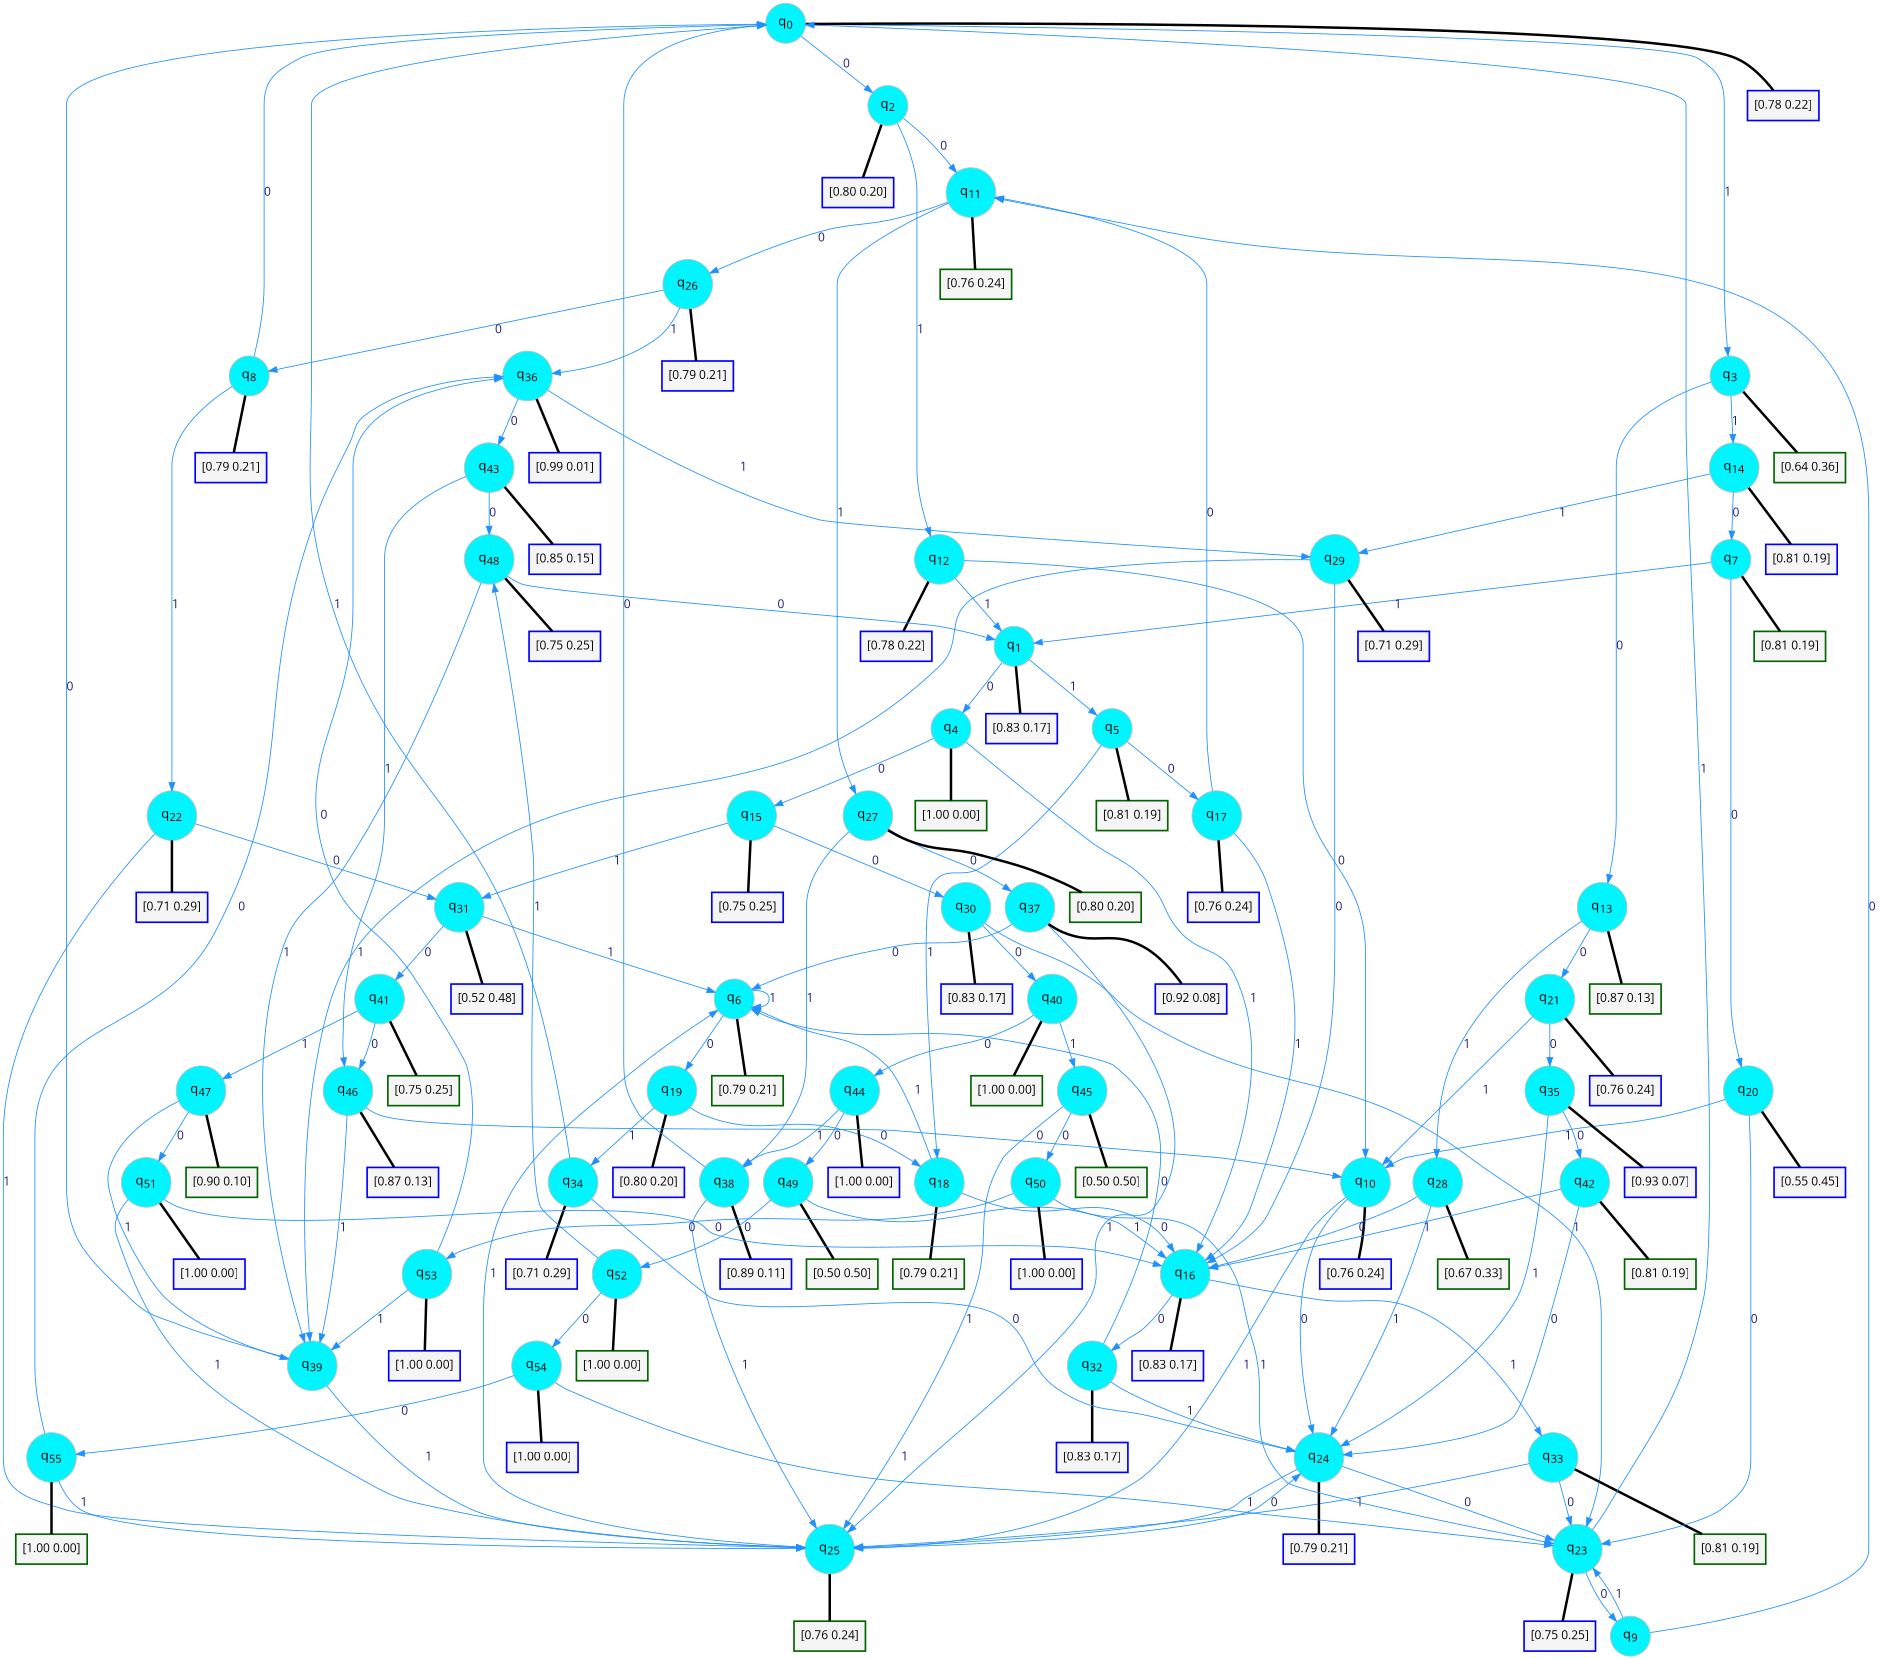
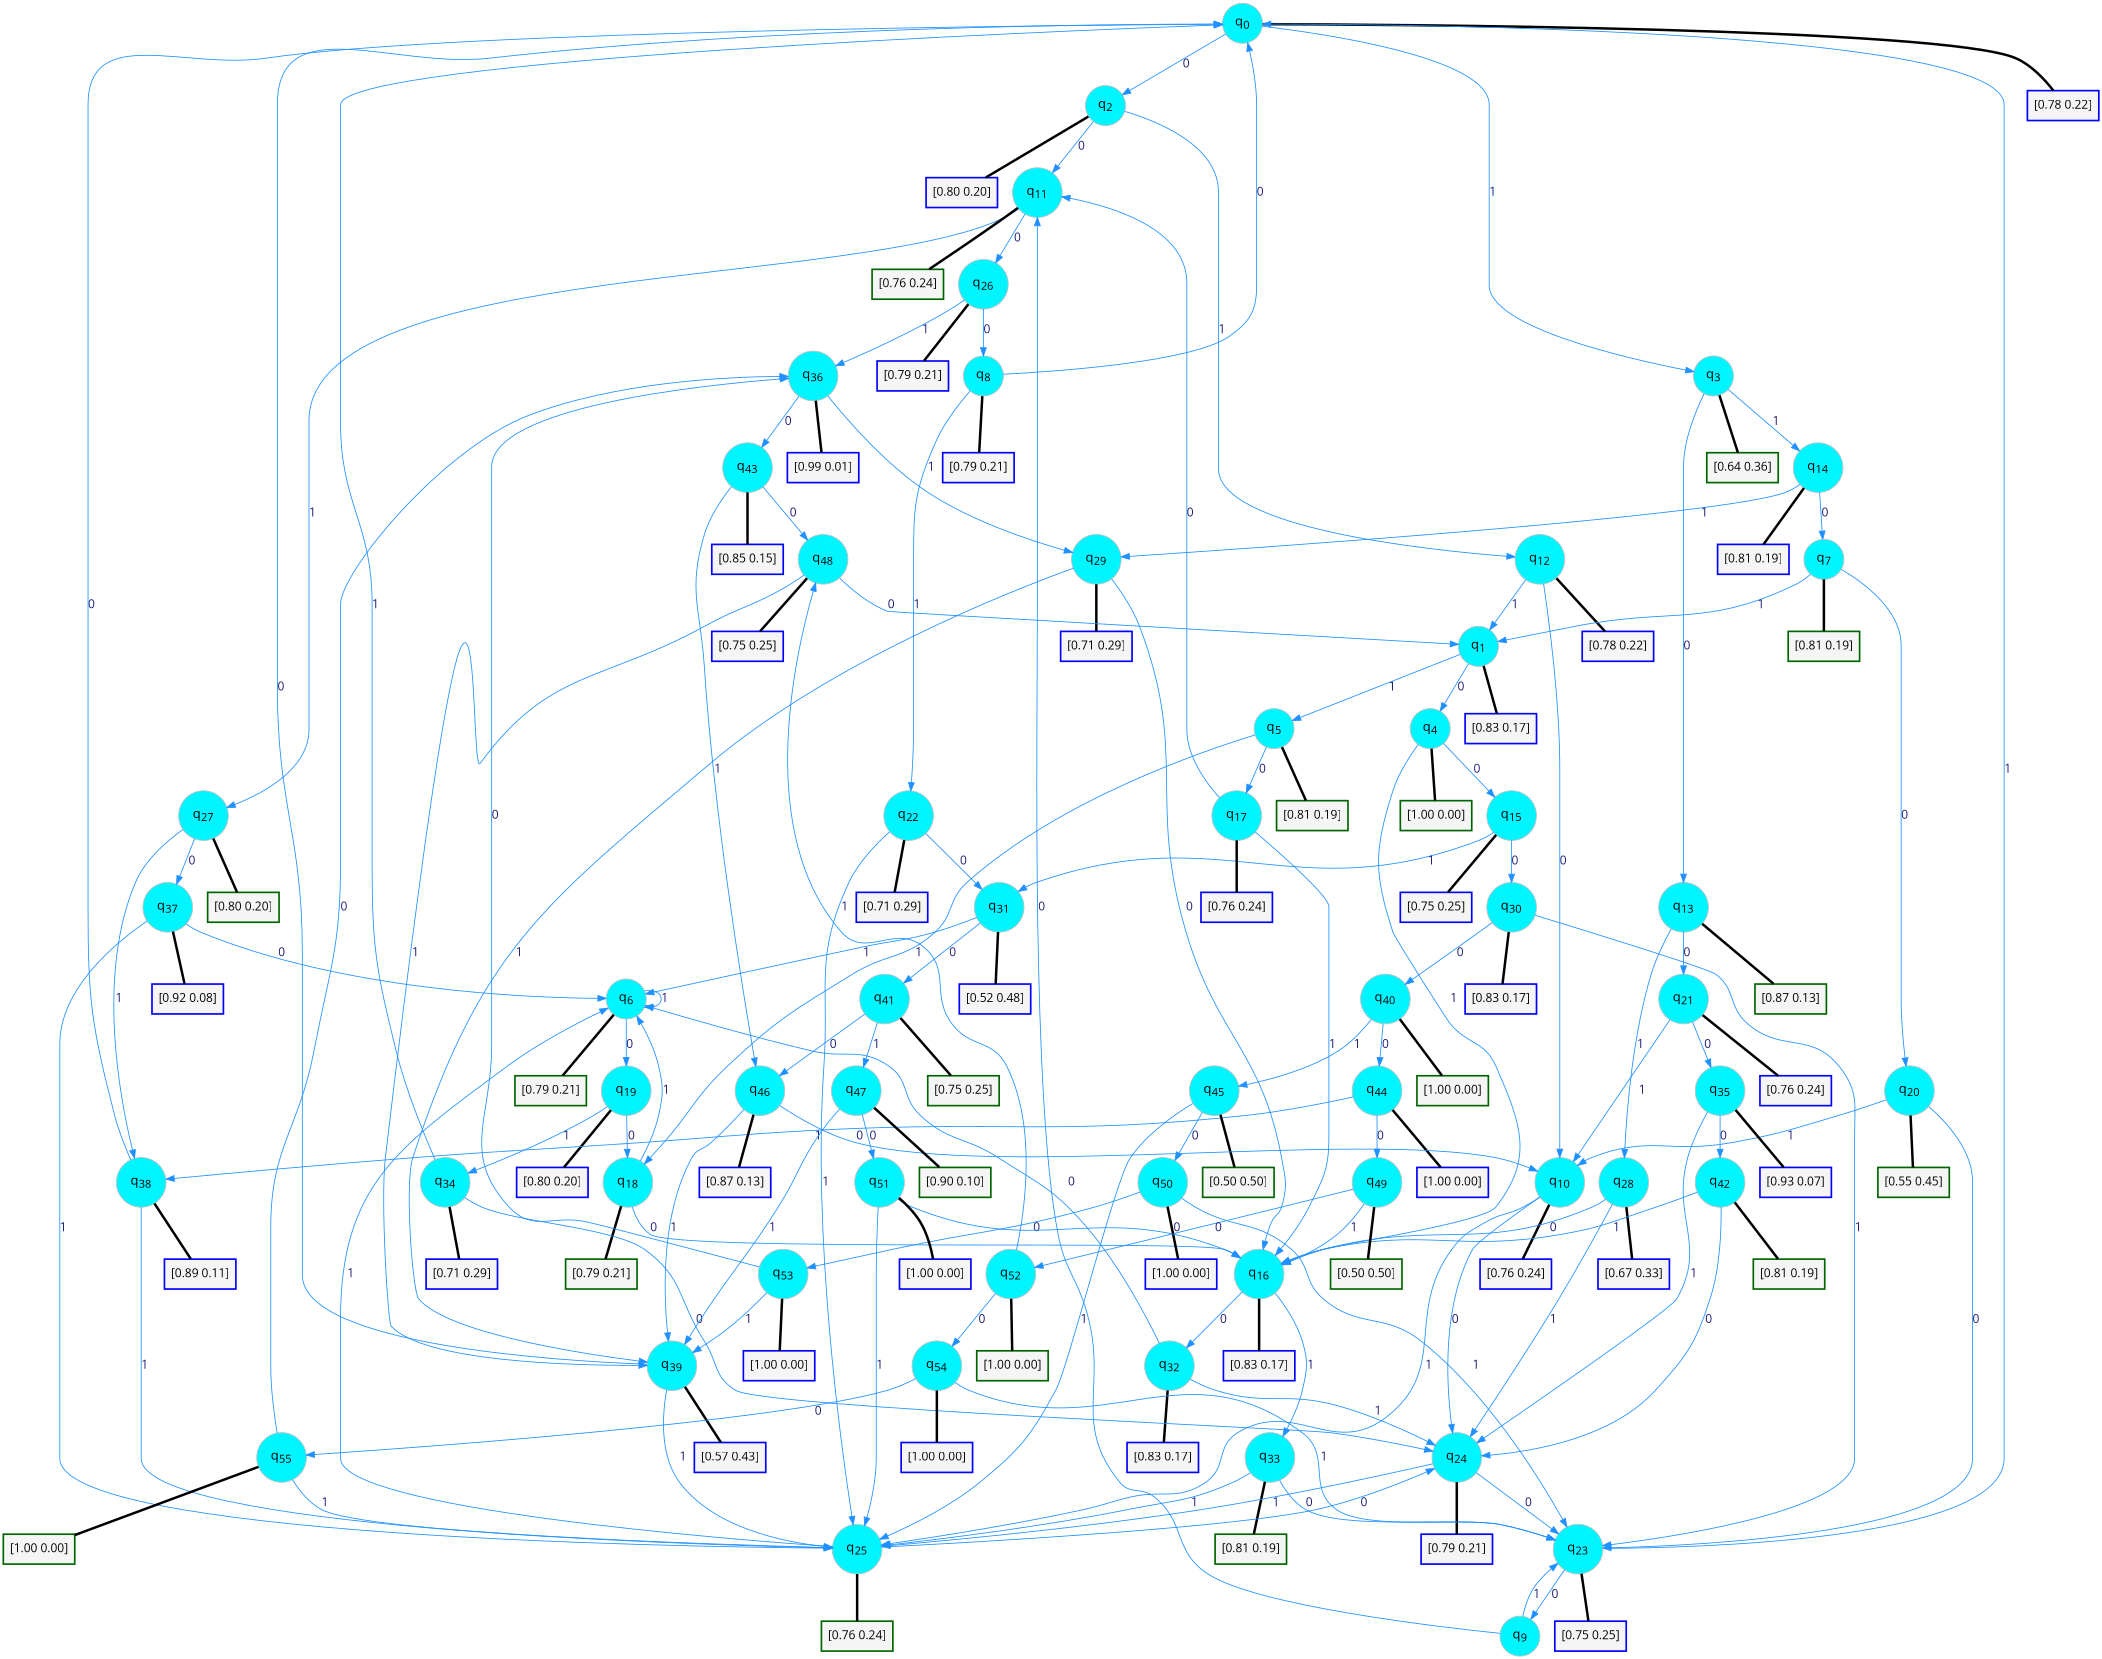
node "[0.55 0.45]": color blue -> darkgreen
node "[0.67 0.33]": color darkgreen -> blue
node "[0.57 0.43]": added
